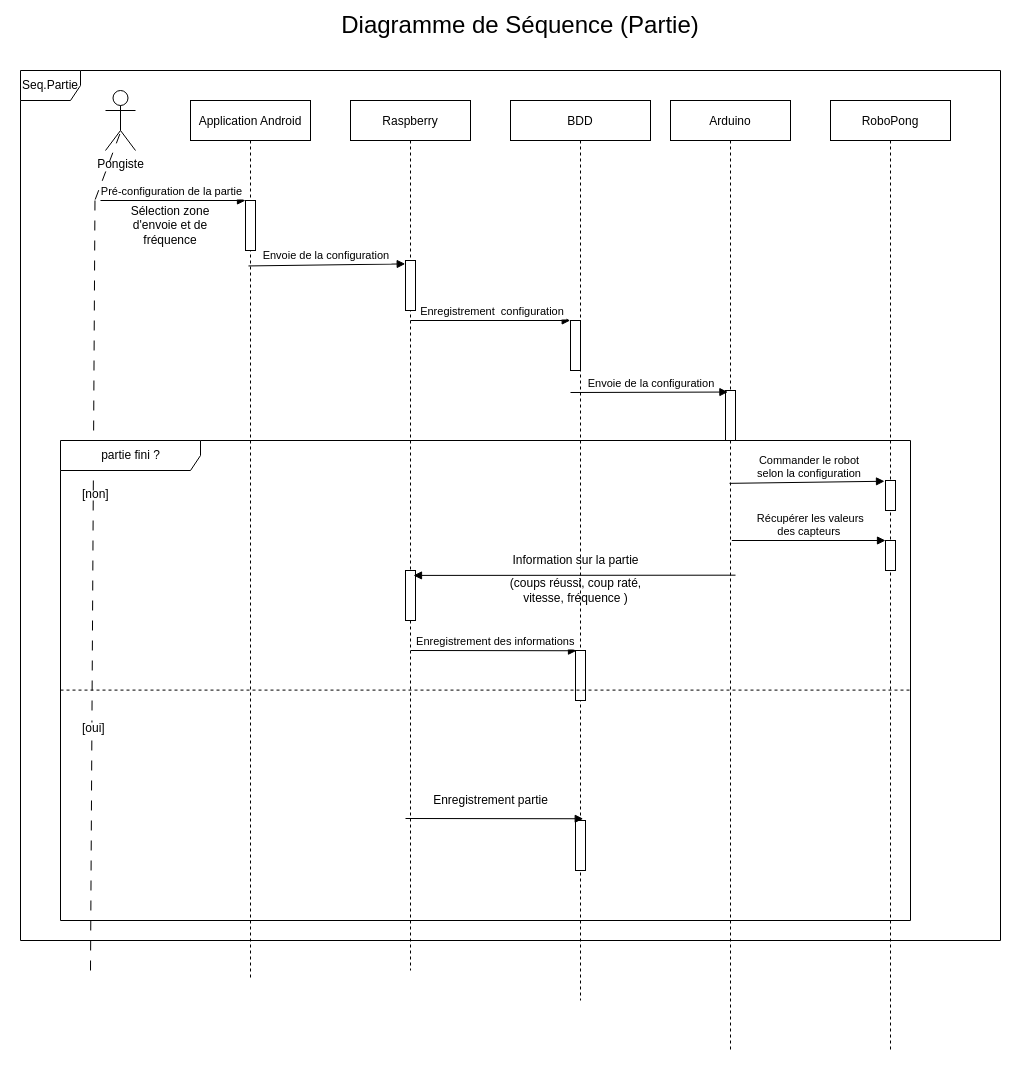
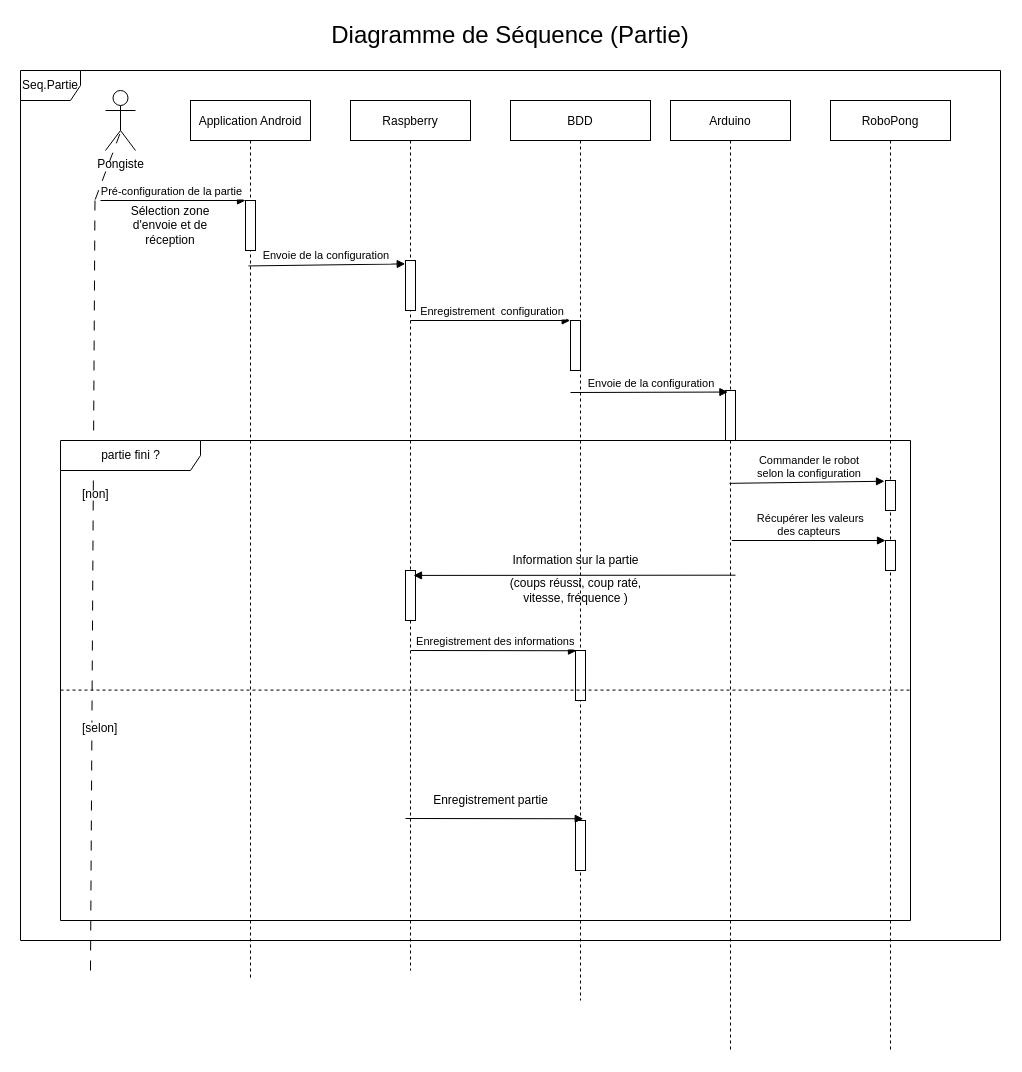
node "Diagramme de Séquence (Partie)": moved (521, 26) -> (511, 36)
node "Sélection zone d'envoie et de fréquence": label "Sélection zone d'envoie et de fréquence" -> "Sélection zone d'envoie et de réception"
node "[oui]": label "[oui]" -> "[selon]"
